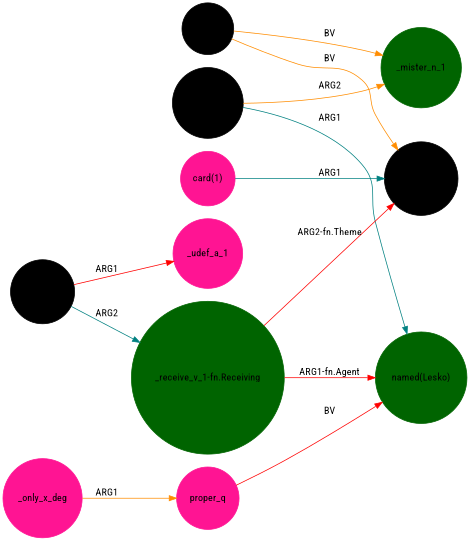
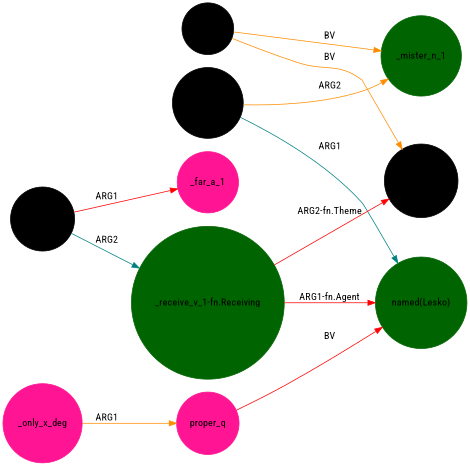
node "card(1)": removed
node "_udef_a_1": label "_udef_a_1" -> "_far_a_1"
